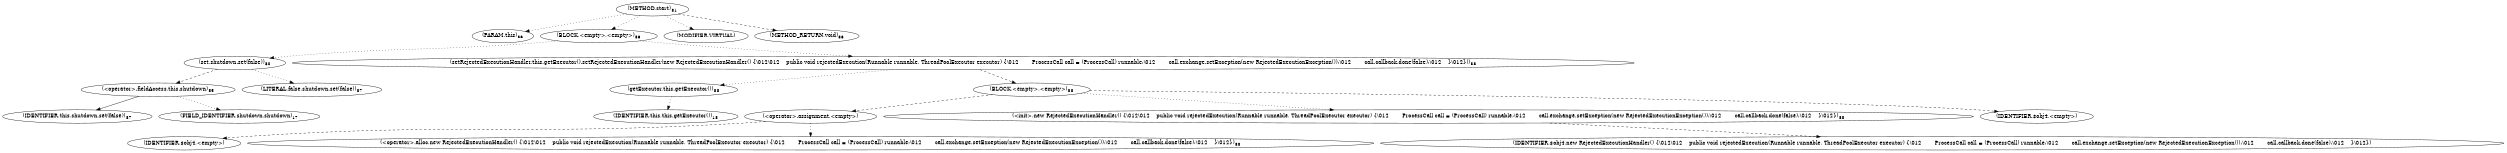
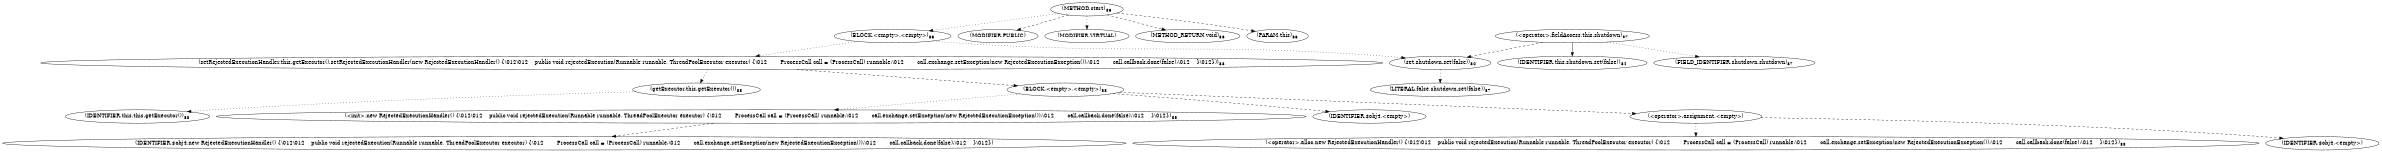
node "(METHOD,start)": text "81" -> "86"
edge "(METHOD,start)" -> "(PARAM,this)": style dotted -> dashed
node "(MODIFIER,PUBLIC)": added
edge "(set,shutdown.set(false))" -> "(<operator>.fieldAccess,this.shutdown)": reversed
node "(<operator>.fieldAccess,this.shutdown)": text "85" -> "87"
node "(IDENTIFIER,this,shutdown.set(false))": text "87" -> "84"
node "(FIELD_IDENTIFIER,shutdown,shutdown)": text "17" -> "87"
node "(IDENTIFIER,this,this.getExecutor())": text "18" -> "88"
